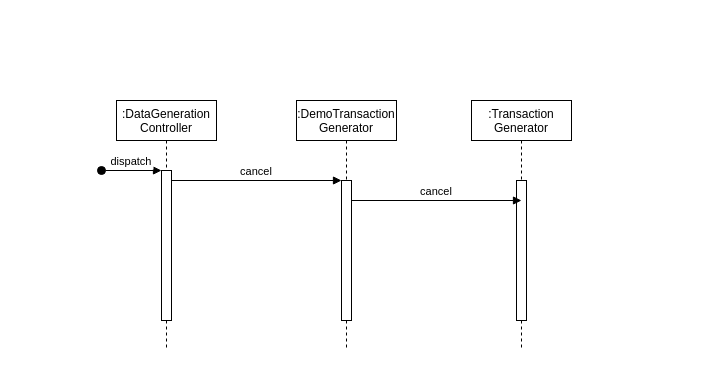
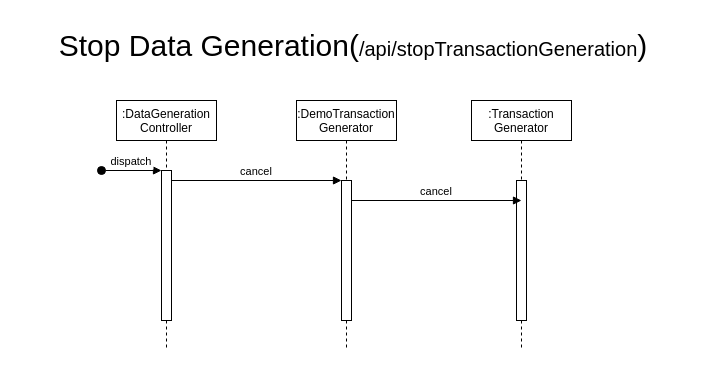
node "Stop Data Generation(/api/stopTransactionGeneration)": added
